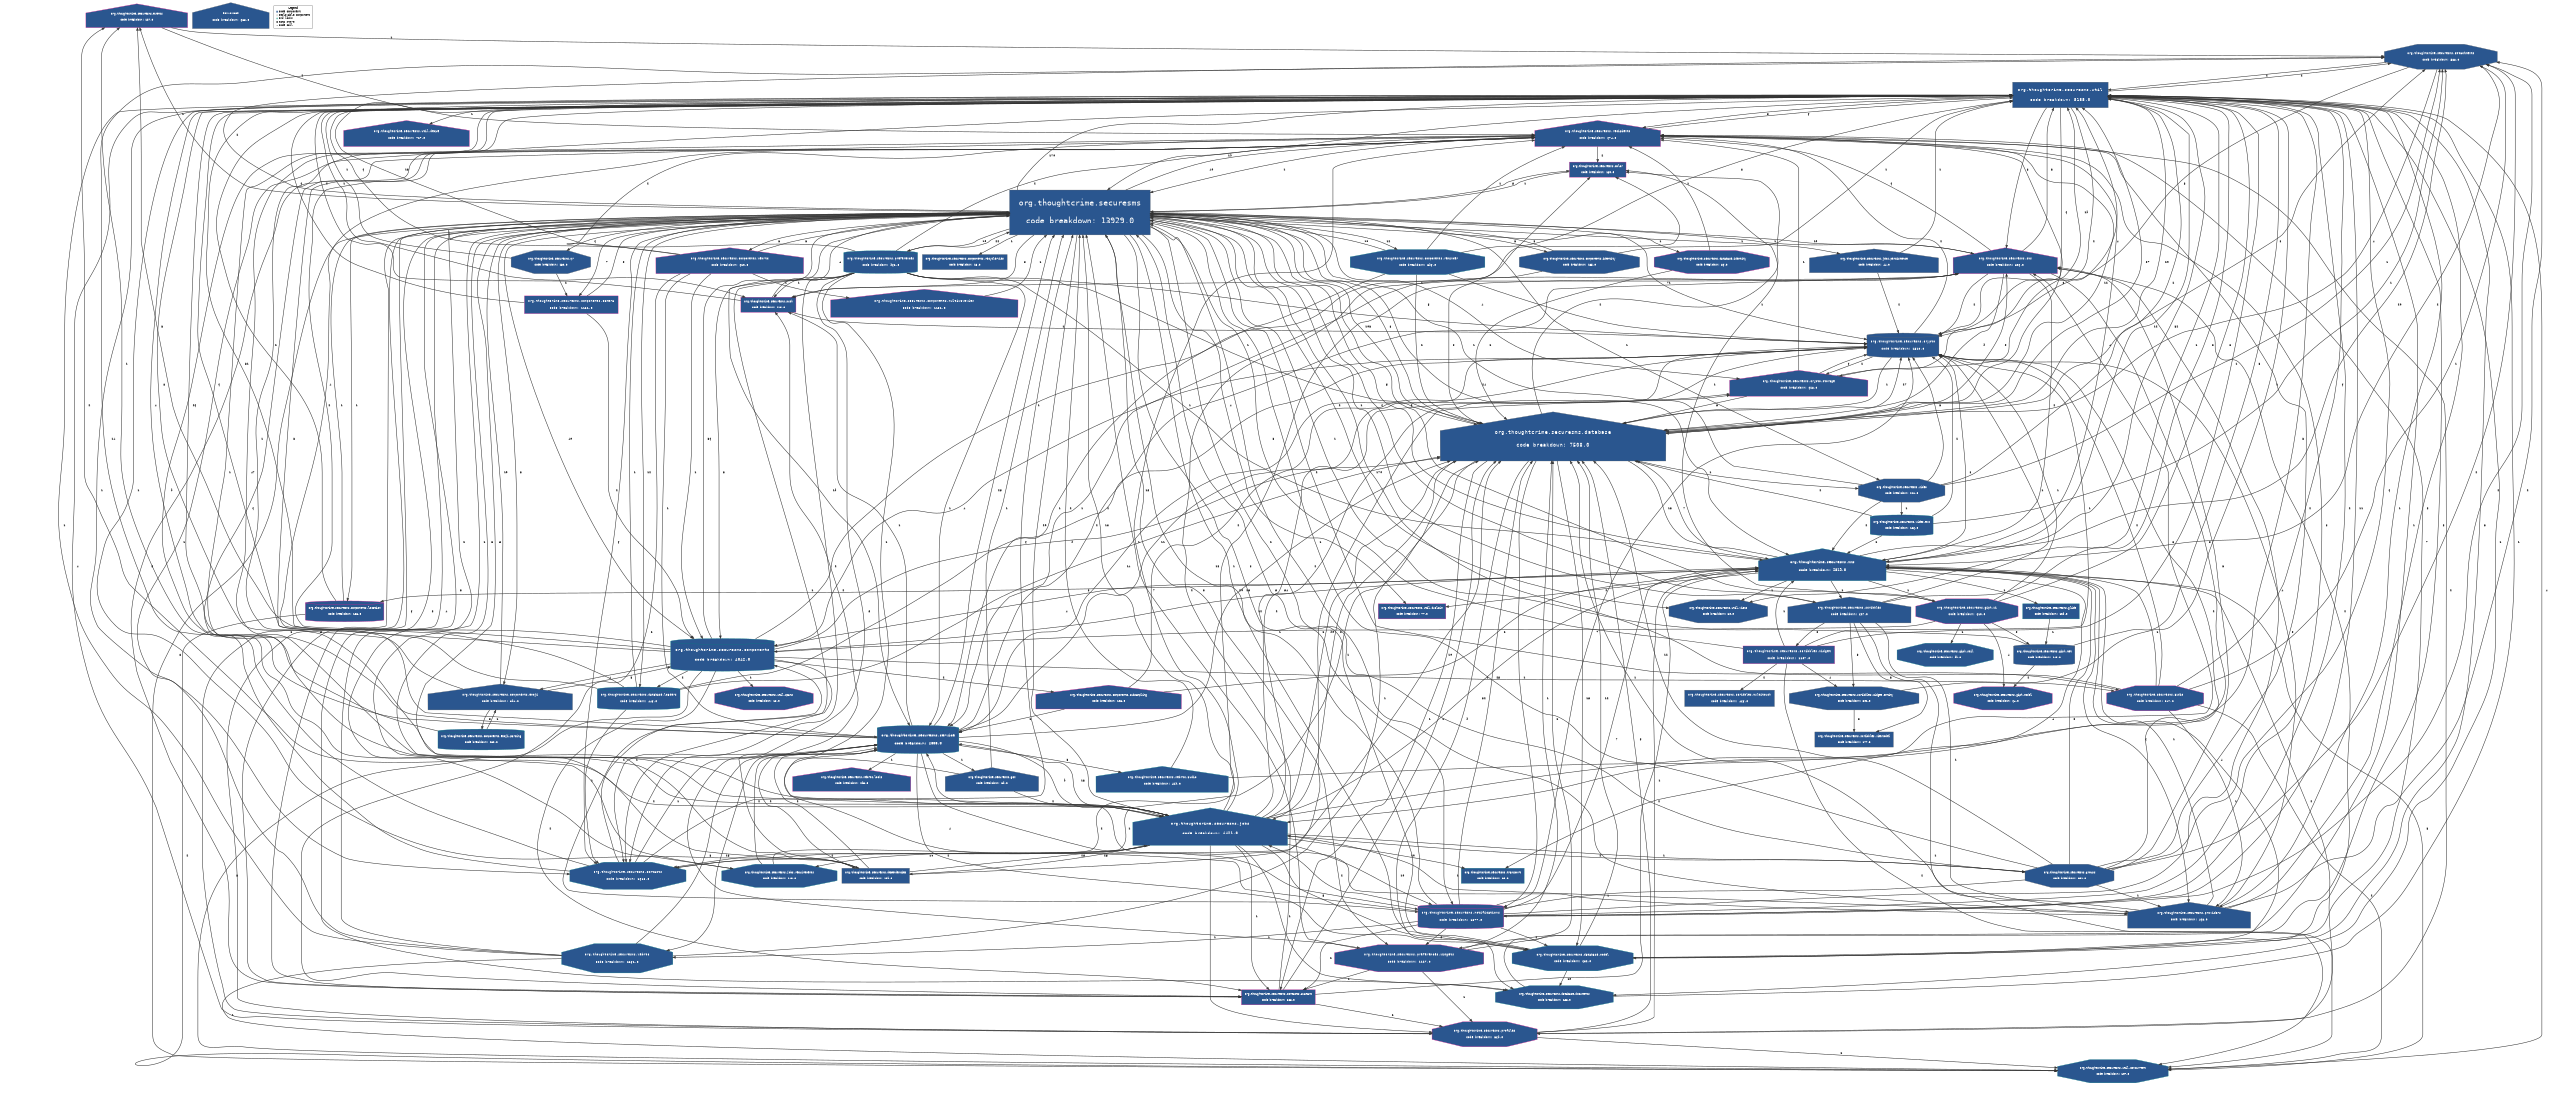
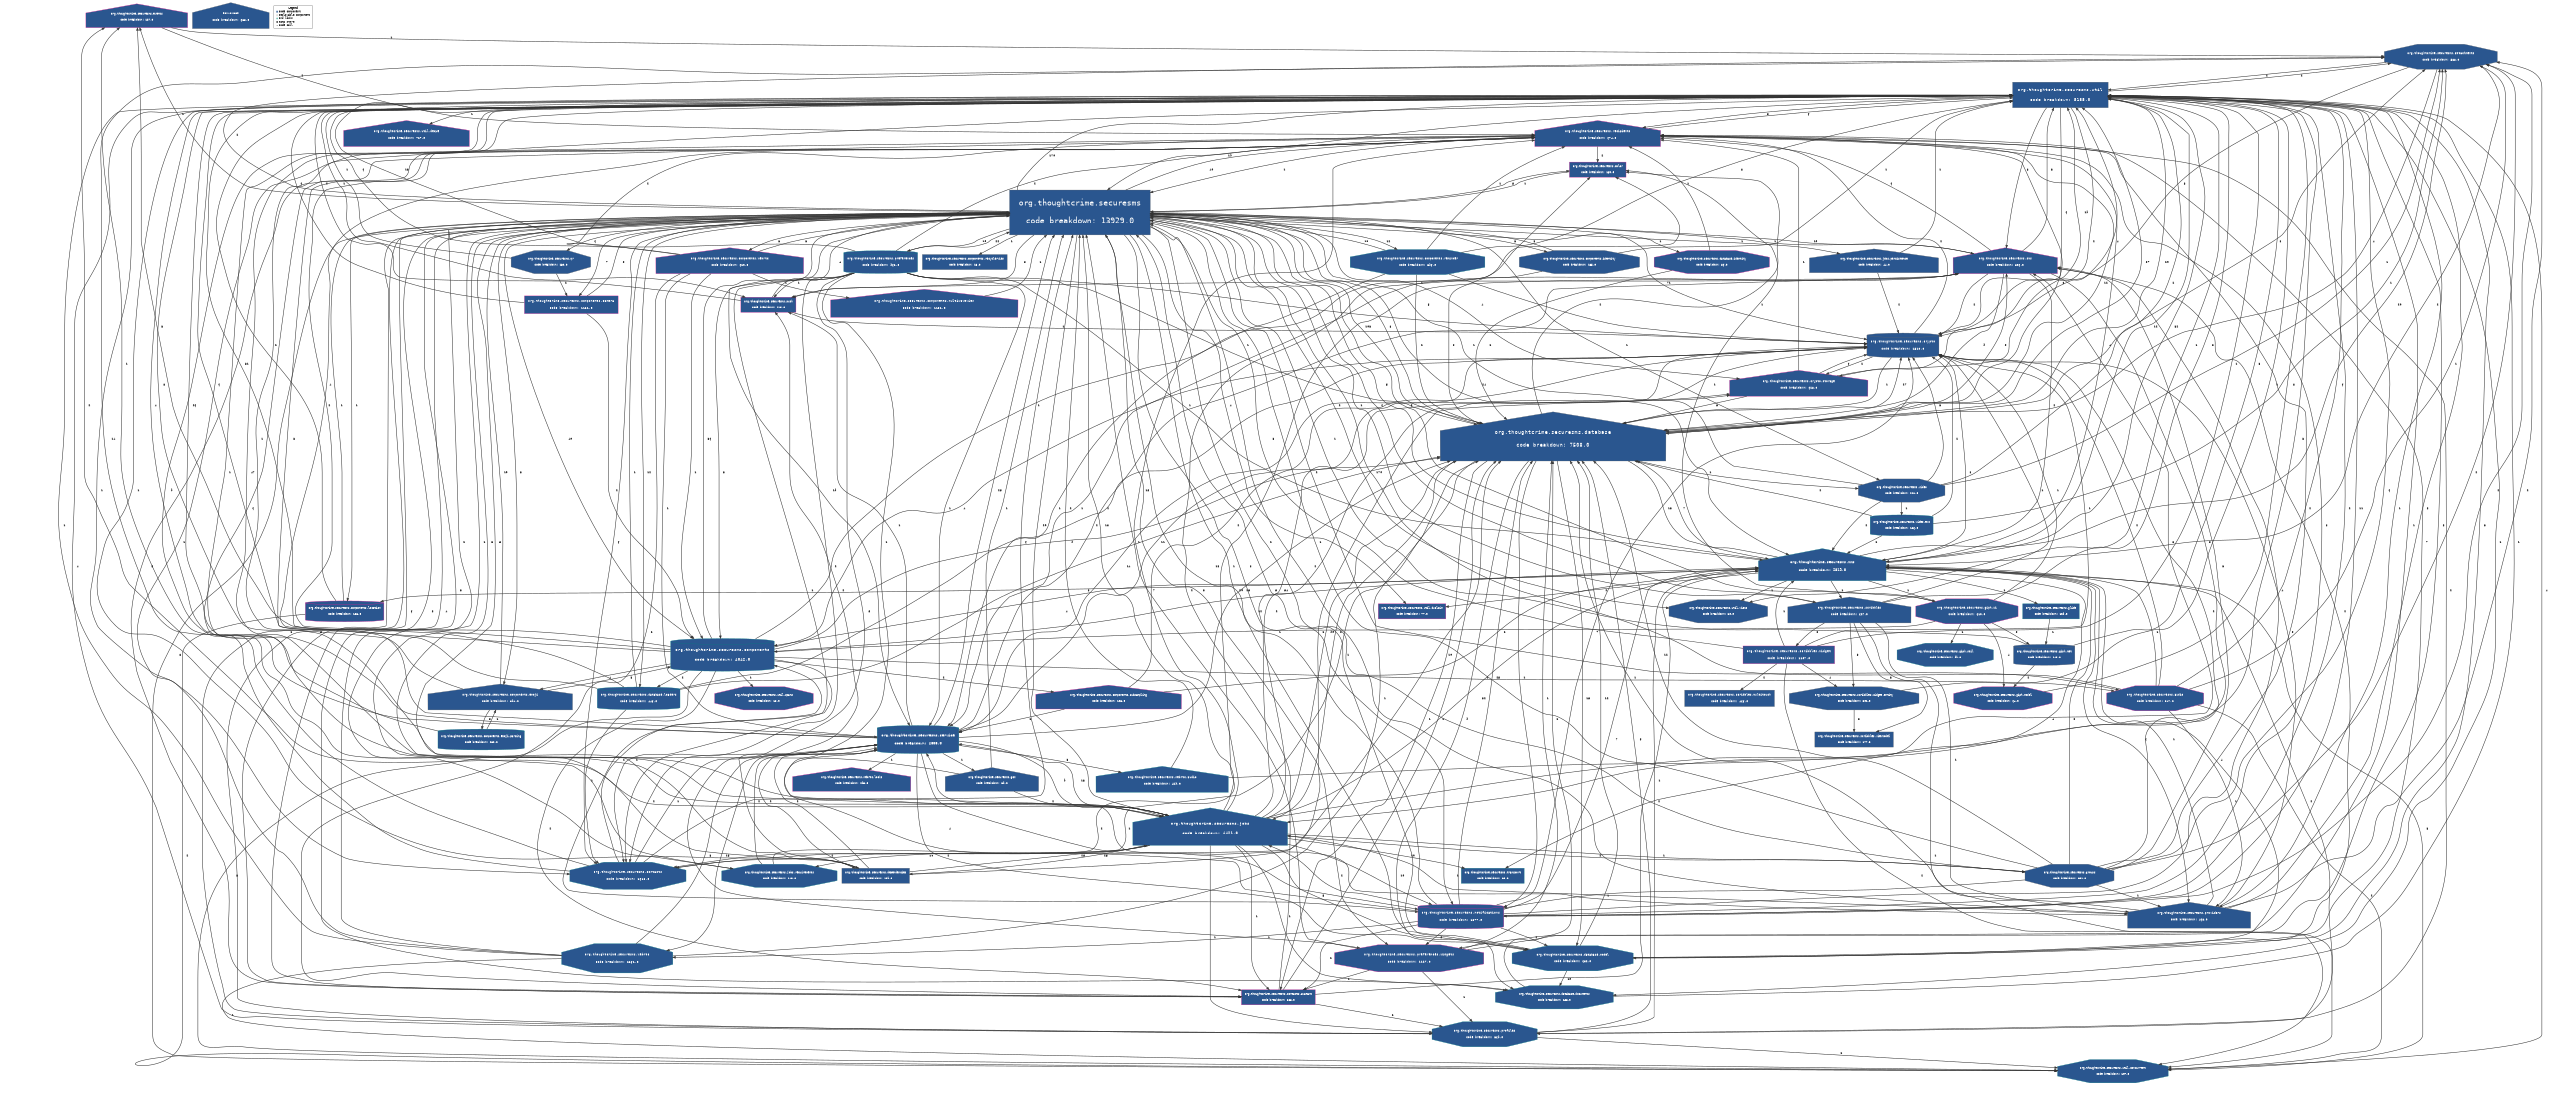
edge "org.thoughtcrime.securesms.giph.ui code breakdown: 610.0" -> "org.thoughtcrime.securesms.util code breakdown: 5185.0": now "org.thoughtcrime.securesms.giph.model code breakdown: 64.0" -> "org.thoughtcrime.securesms.util code breakdown: 5185.0"
node "org.thoughtcrime.securesms.profiles code breakdown: 369.0": color deeppink -> teal
